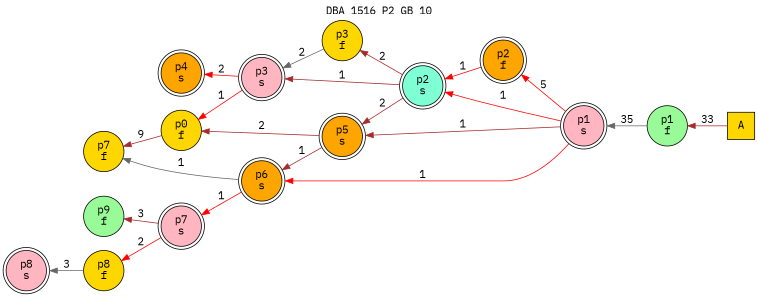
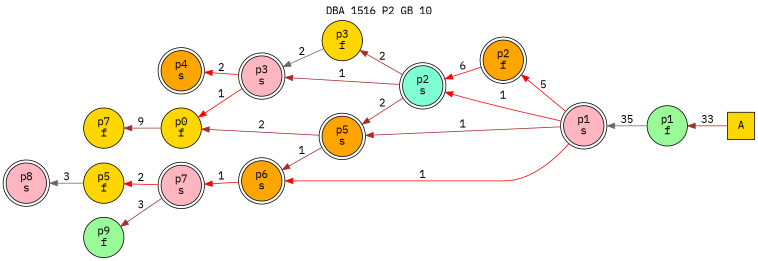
edge "p2 f" -> "p2 s": label "1" -> "6"
edge "p6 s" -> "p7 f": removed, label "1"
node "p8 f": label "p8 f" -> "p5 f"
